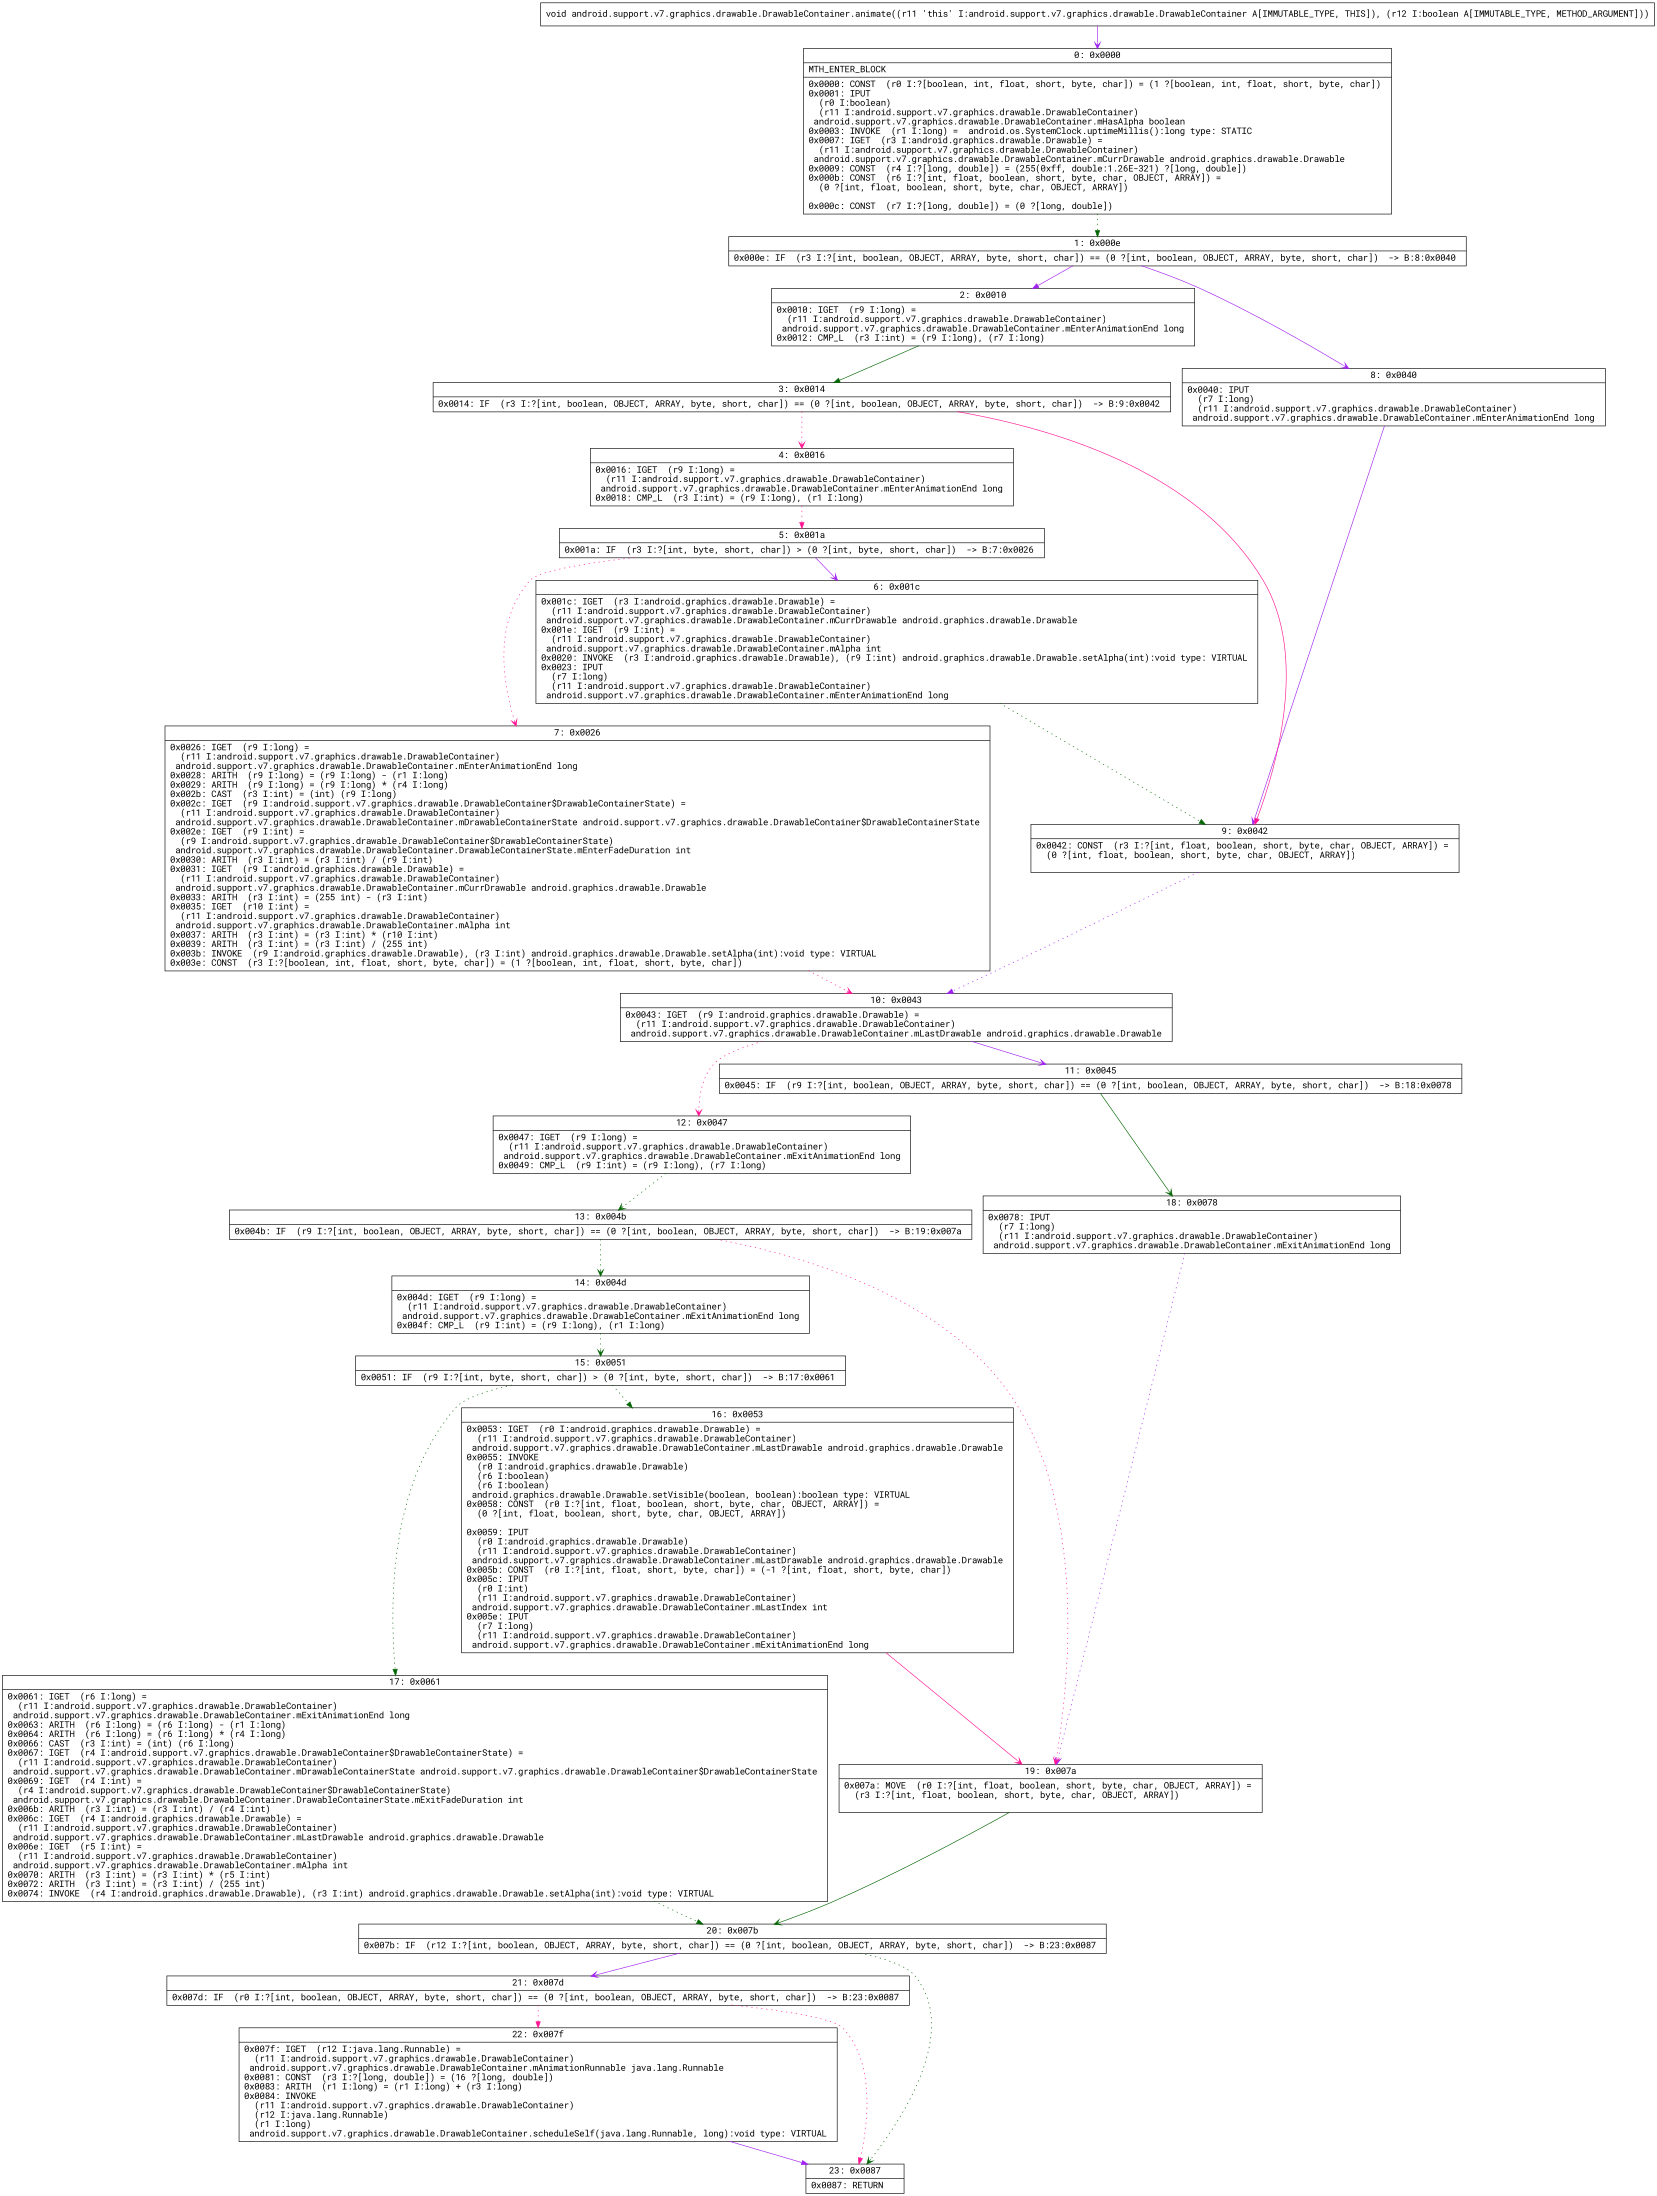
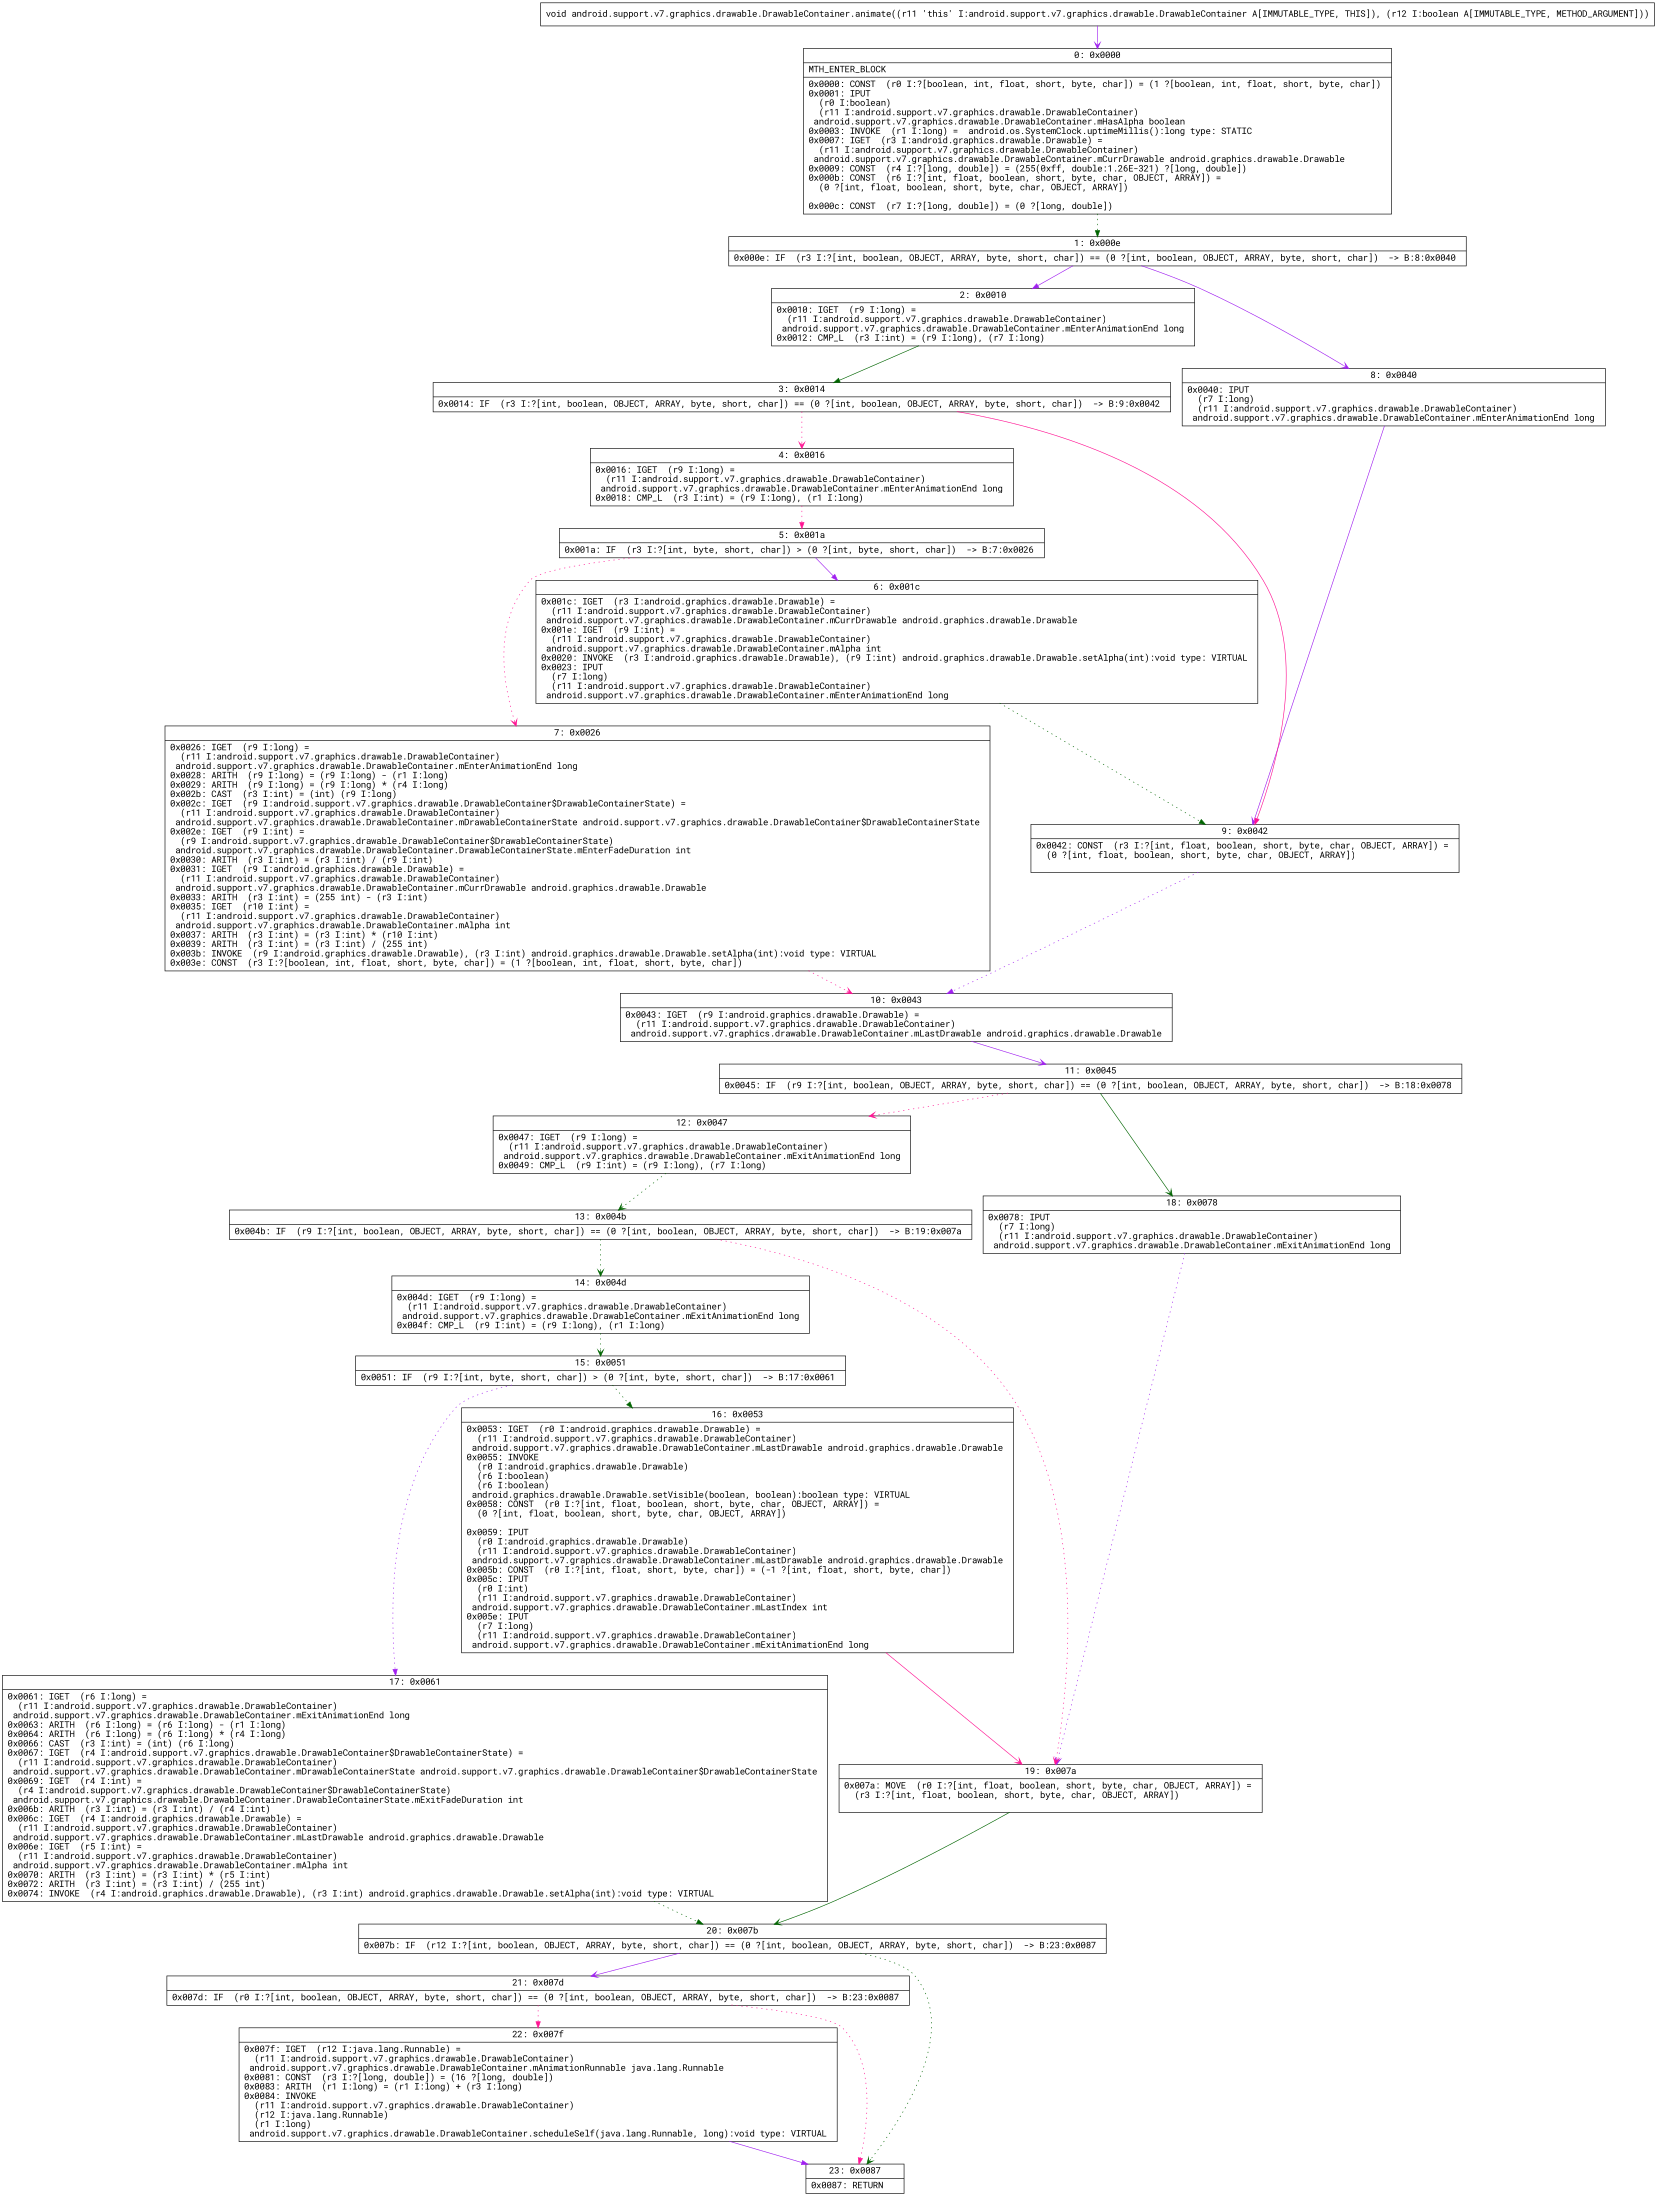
edge "5: 0x001a" -> "6: 0x001c": arrowhead vee -> normal
edge "10: 0x0043" -> "12: 0x0047": now "11: 0x0045" -> "12: 0x0047"
edge "15: 0x0051" -> "17: 0x0061": color darkgreen -> purple
